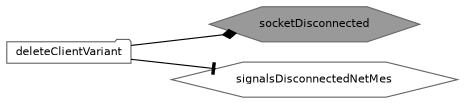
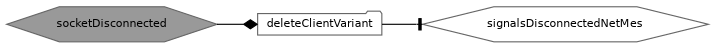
edge "deleteClientVariant" -> "socketDisconnected": reversed
